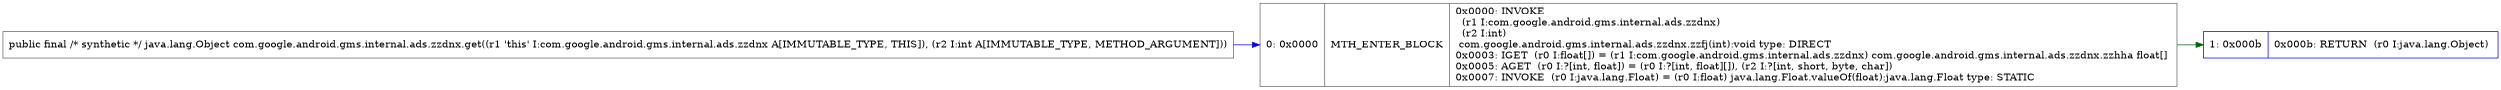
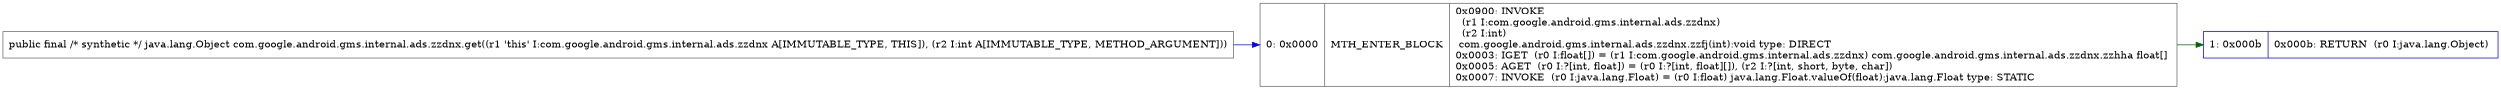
node "0: 0x0000": text "0x0000: INVOKE" -> "0x0900: INVOKE"
